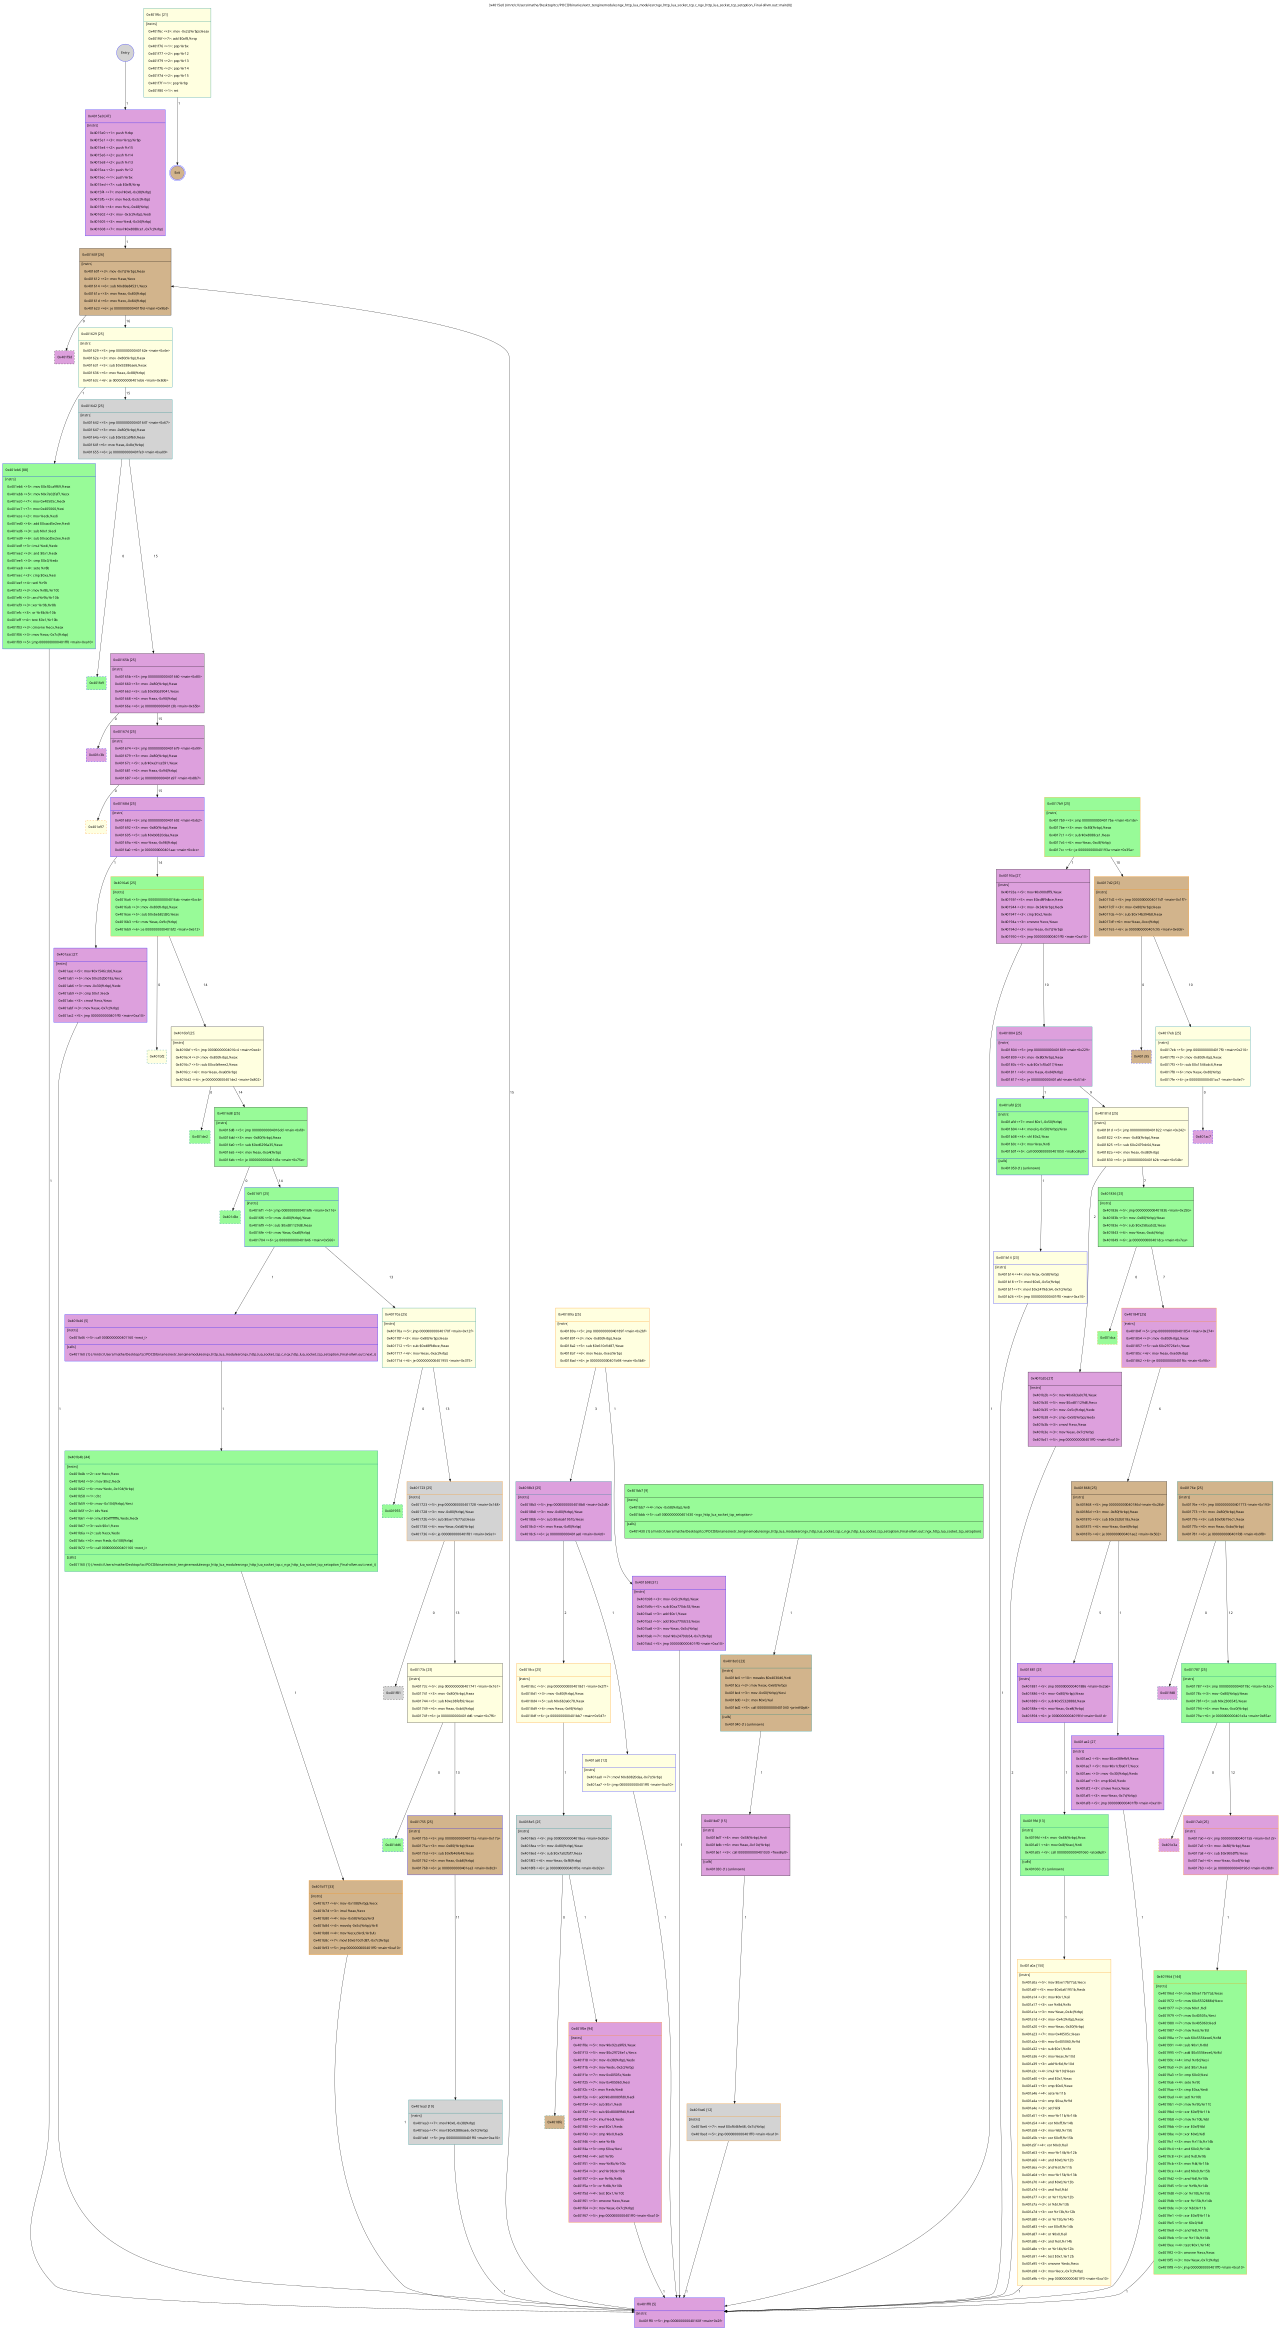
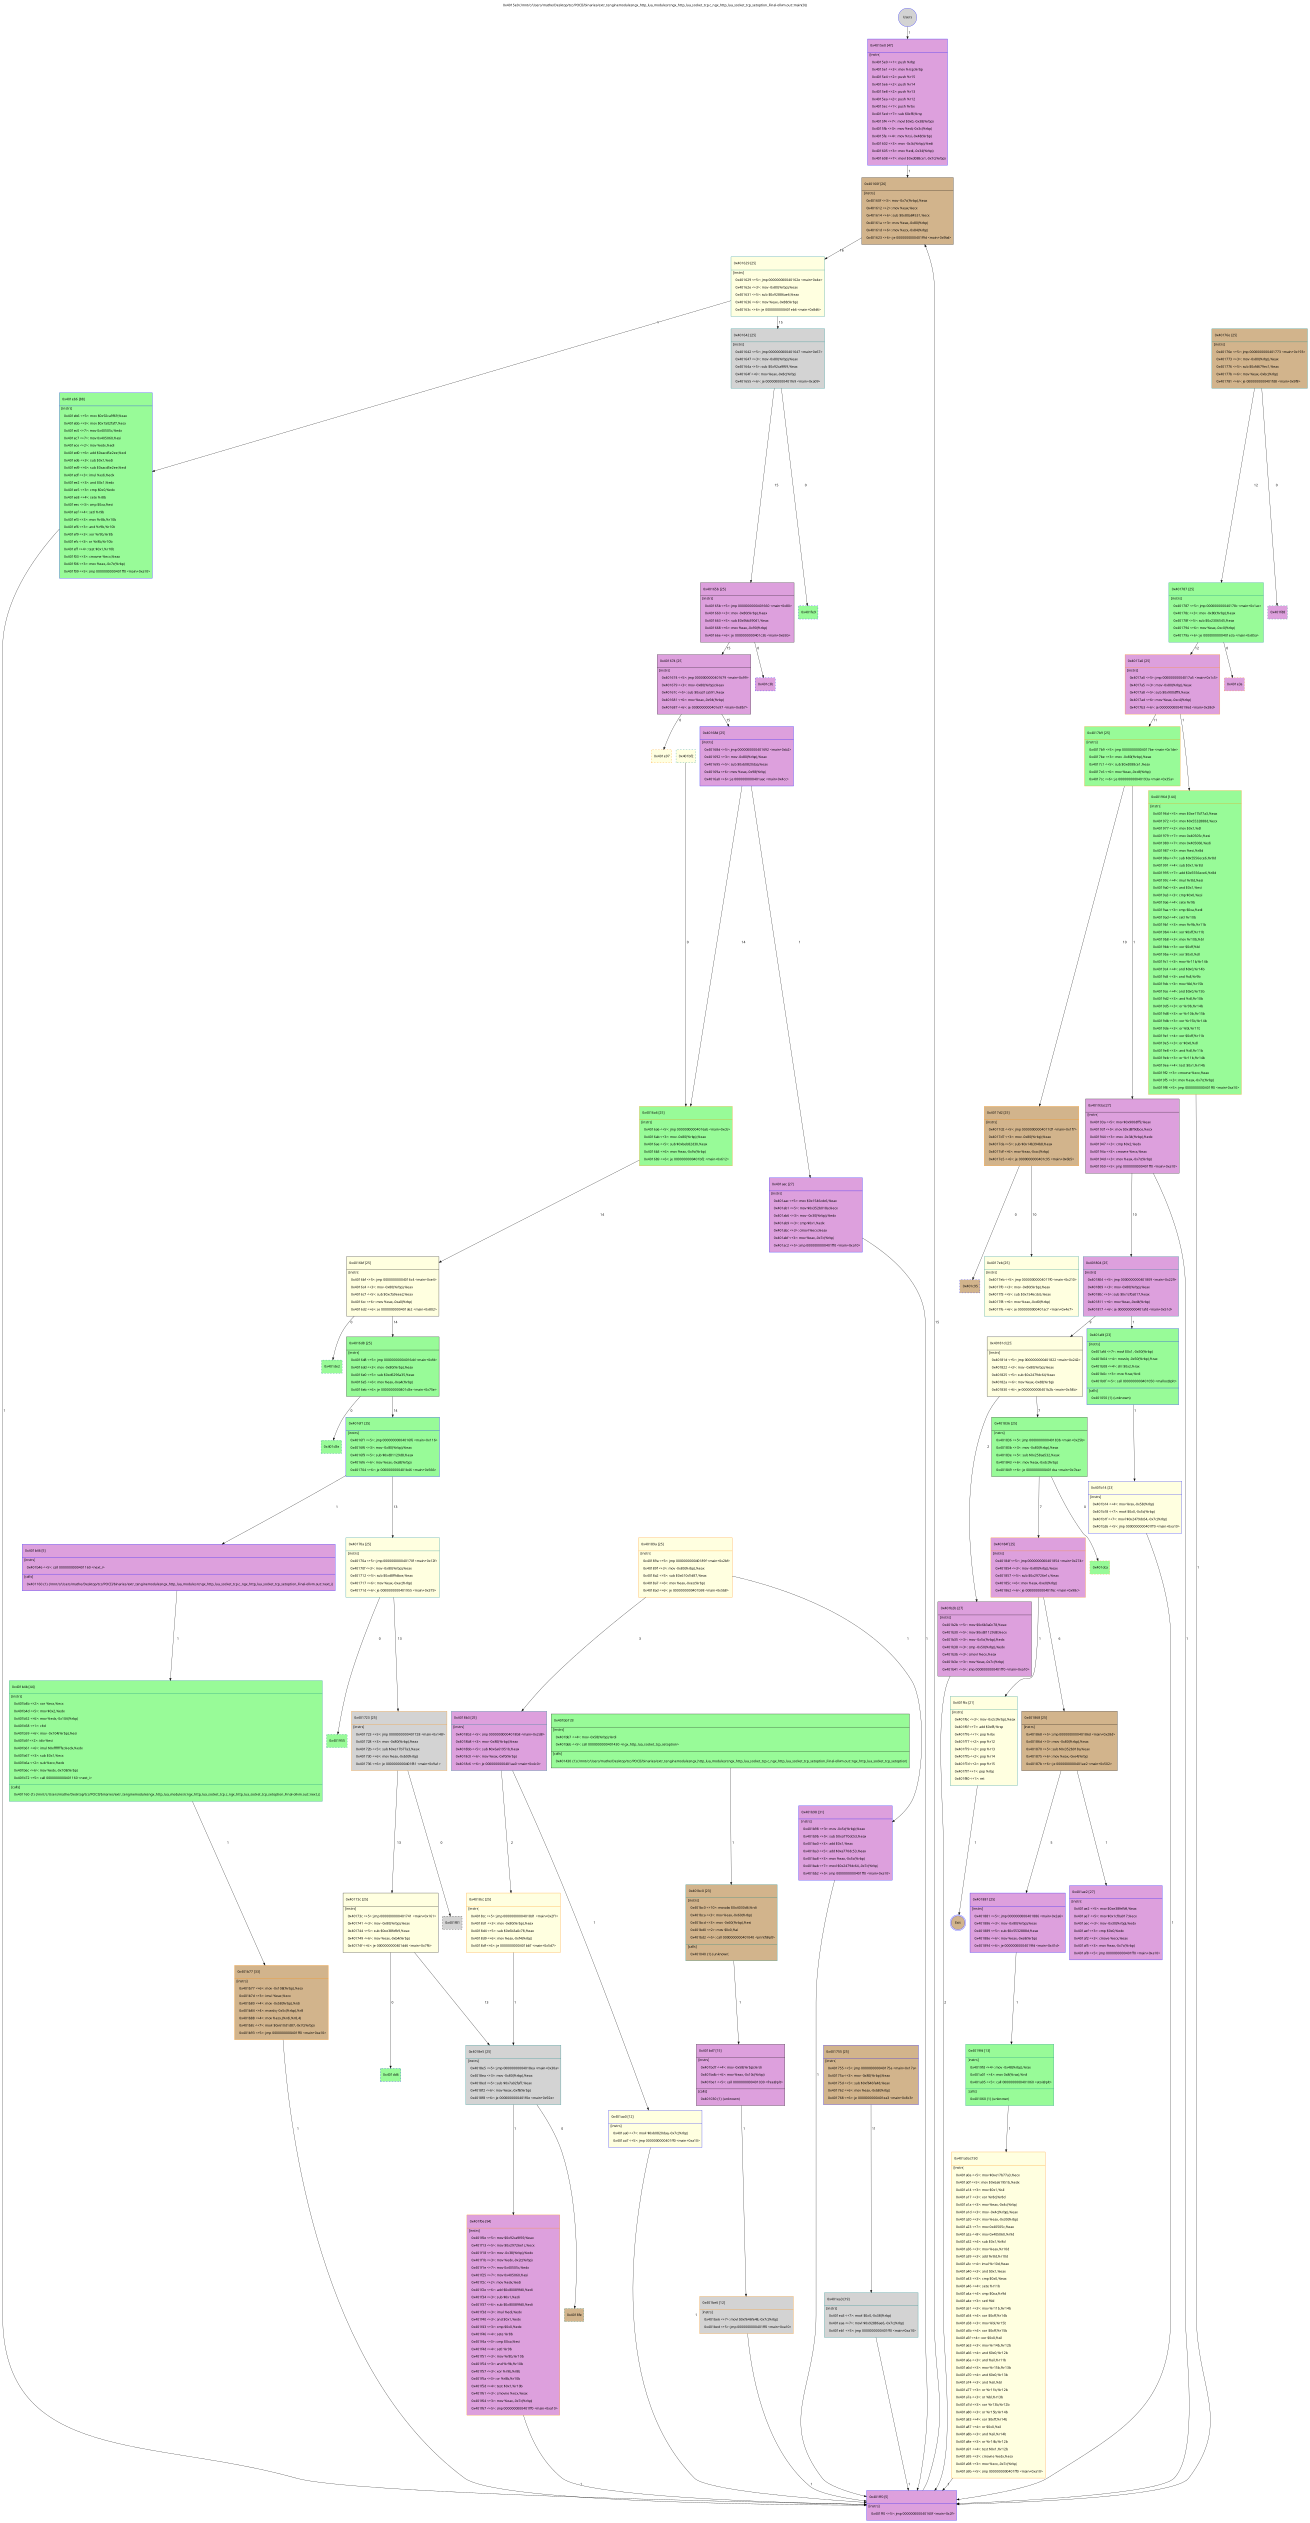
node "Entry": label "Entry" -> "Users"
node "0x401f9d": removed
edge "0x4017a0 [25]" -> "0x4017b9 [25]": added, label "11"
edge "0x4016a6 [25]" -> "0x401bf2": reversed
node "0x401ac7": removed
edge "0x40184f [25]" -> "0x401f6c [21]": added, label "1"
edge "0x40173c [25]" -> "0x401755 [25]": now "0x40173c [25]" -> "0x4018e5 [25]"
edge "0x401ae2 [27]" -> "0x401ff0 [5]": removed, label "1"
